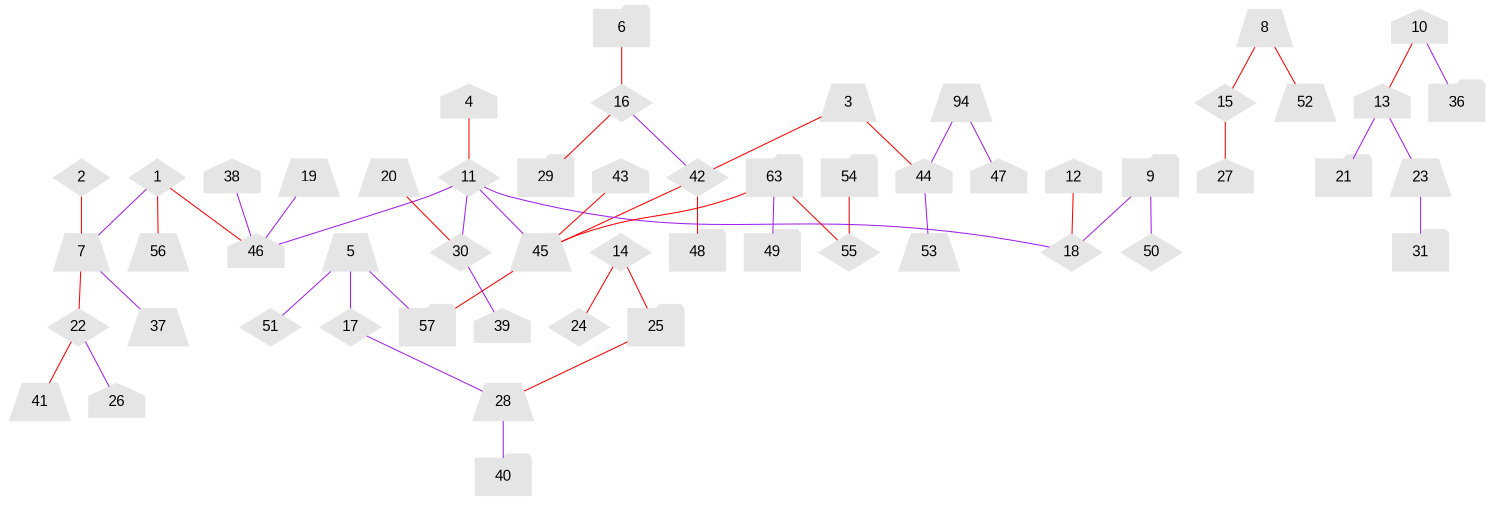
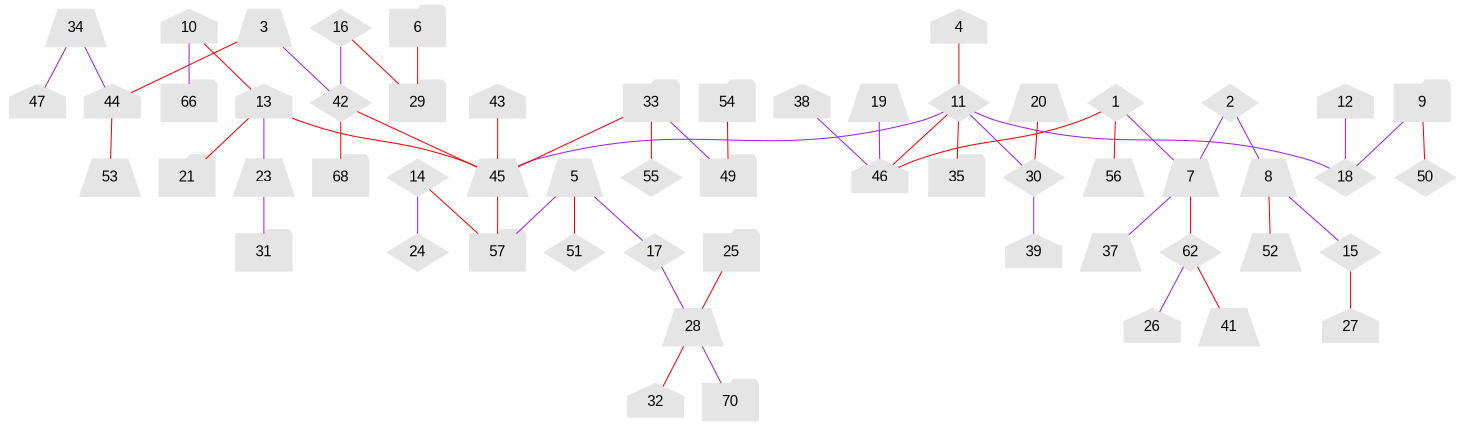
edge "6" -- "16": now "6" -- "29"
edge "8" -- "15": color red -> purple
node "94": label "94" -> "34"
node "36": label "36" -> "66"
edge "2" -- "8": added
edge "13" -- "21": color purple -> red
edge "13" -- "45": added
edge "3" -- "42": color red -> purple
node "63": label "63" -> "33"
node "35": added
edge "44" -- "53": color purple -> red
edge "12" -- "18": color red -> purple
edge "2" -- "7": color red -> purple
edge "54" -- "55": now "54" -- "49"
edge "9" -- "50": color purple -> red
edge "11" -- "46": color purple -> red
node "48": label "48" -> "68"
edge "14" -- "25": now "14" -- "57"
edge "14" -- "24": color red -> purple
edge "5" -- "51": color purple -> red
node "22": label "22" -> "62"
node "32": added
node "40": label "40" -> "70"
